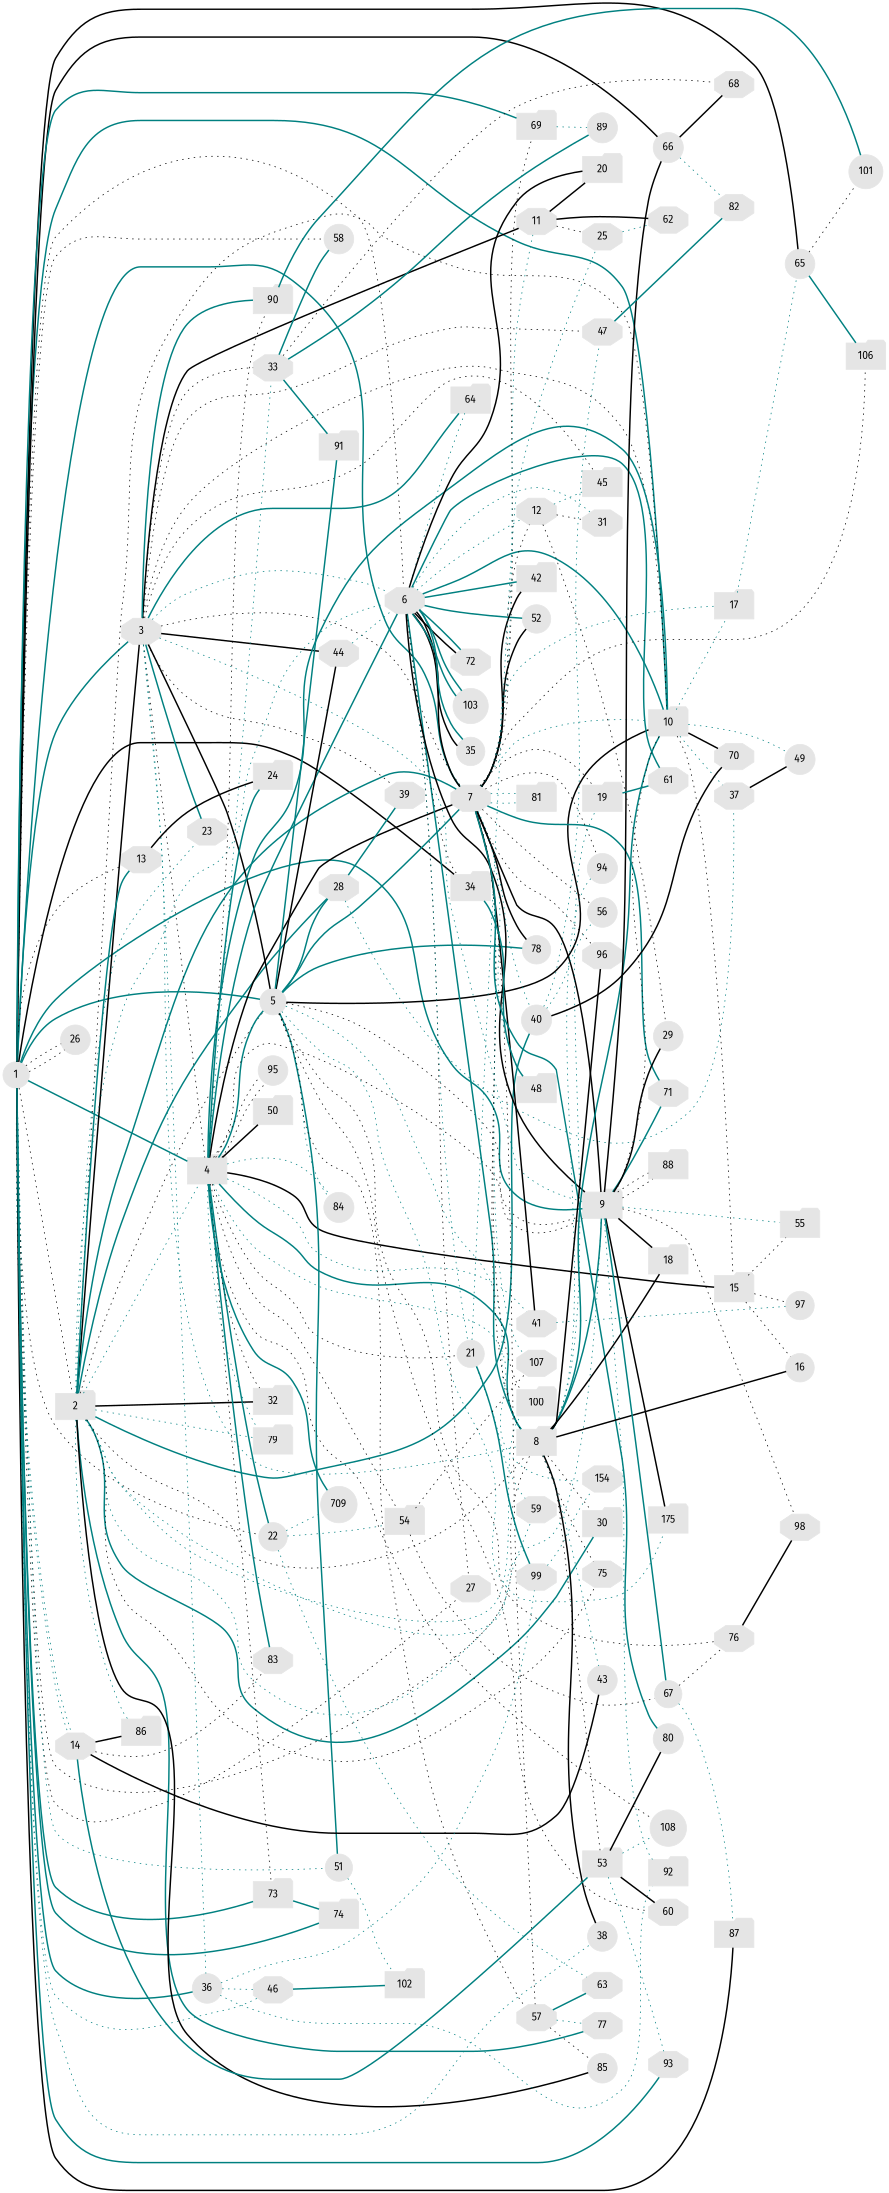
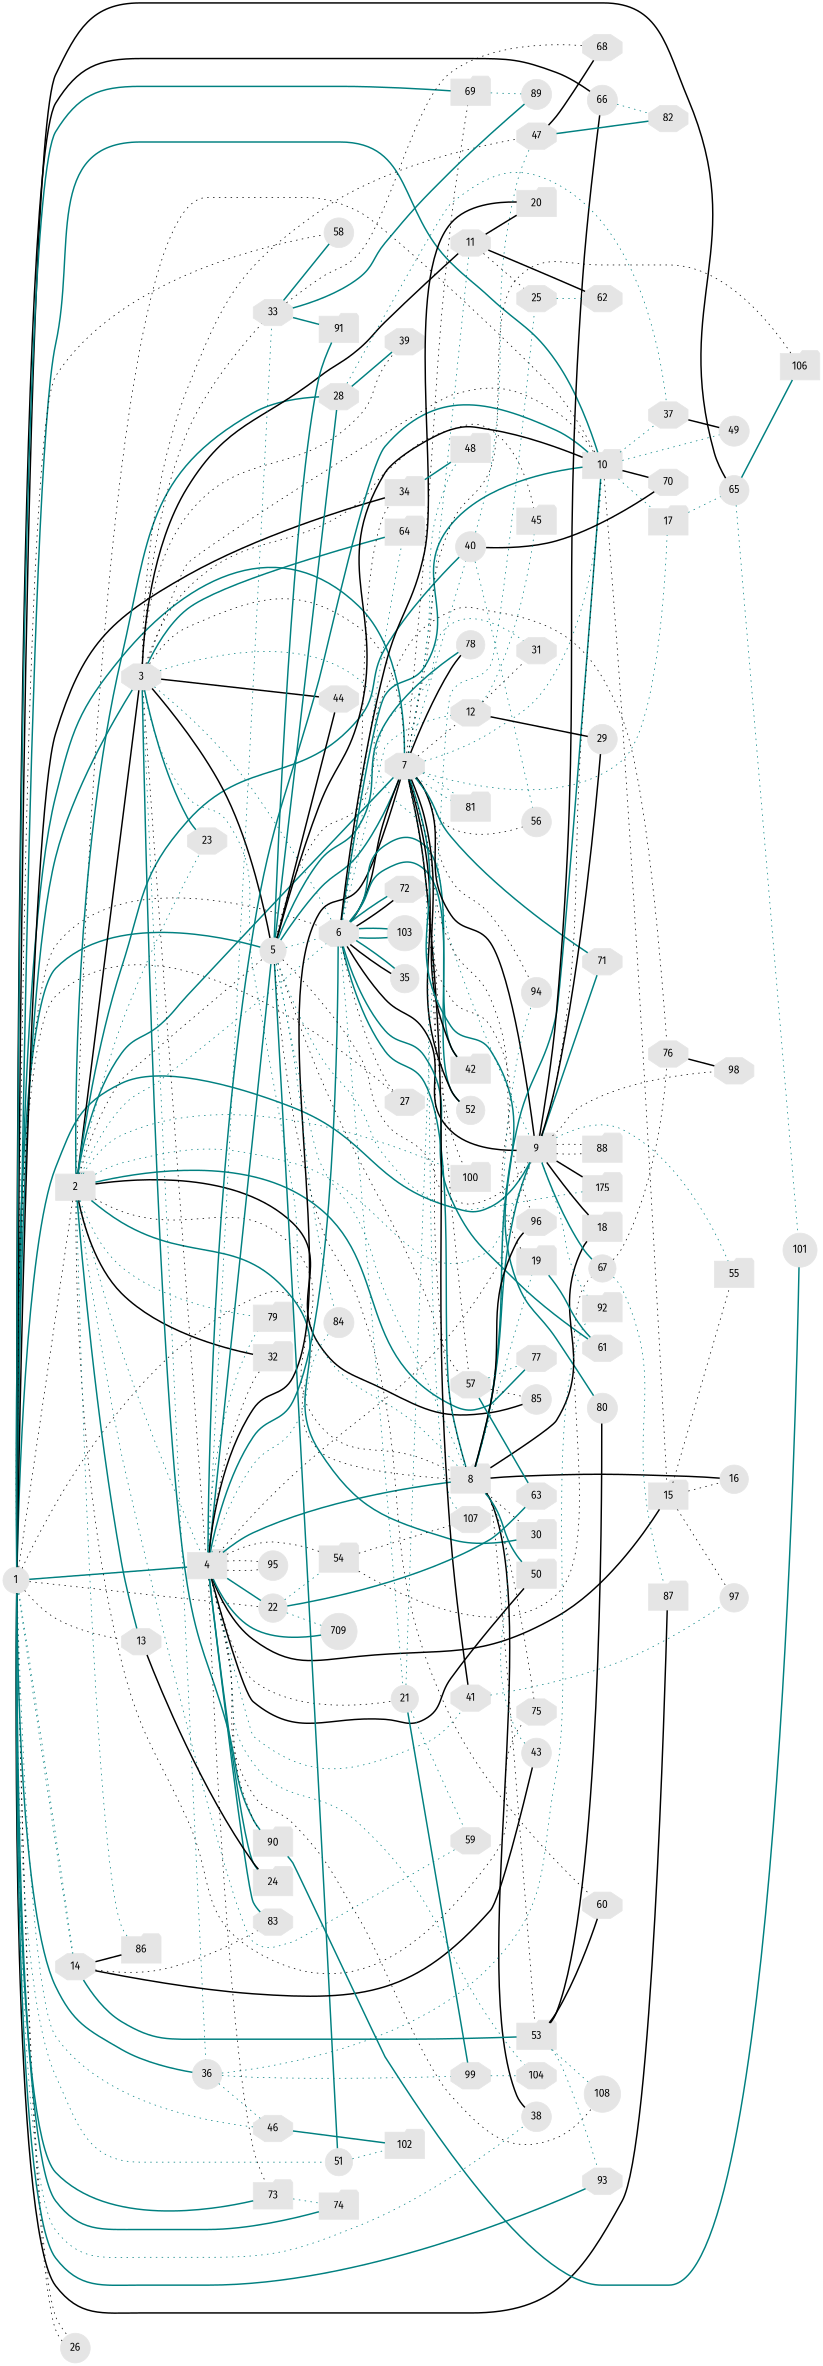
edge "68" -- "66": now "68" -- "47"
edge "101" -- "65": color black -> teal
edge "6" -- "44": now "6" -- "5"
edge "12" -- "29": style dotted -> bold
node "154": label "154" -> "104"
edge "8" -- "50": added
edge "22" -- "63": style dotted -> bold
edge "73" -- "74": style bold -> dotted
